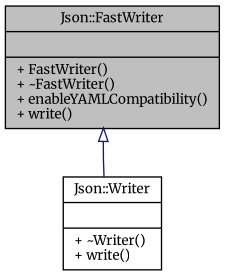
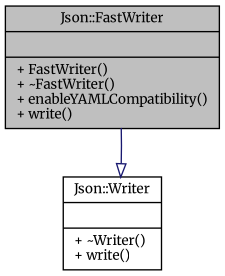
edge "Json::Writer" -> "Json::FastWriter": reversed
